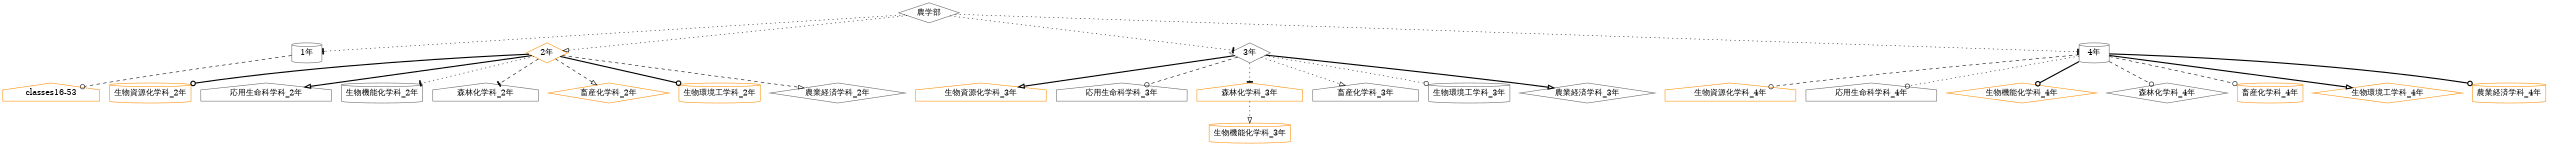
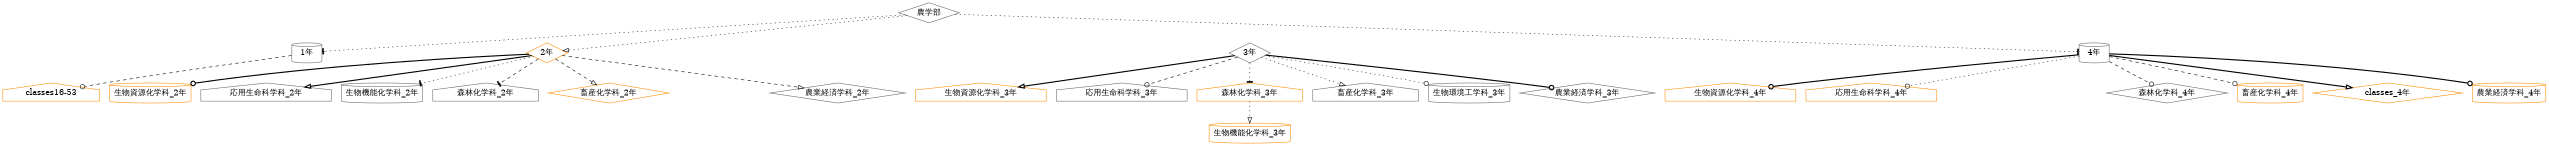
edge "農学部" -> "3年": removed
edge "4年" -> "生物資源化学科_4年": style dashed -> bold
edge "3年" -> "農業経済学科_3年": arrowhead onormal -> odot
node "生物環境工学科_2年": removed
node "応用生命科学科_4年": color gray40 -> darkorange
node "生物機能化学科_4年": removed
node "生物環境工学科_4年": label "生物環境工学科_4年" -> "classes_4年"
